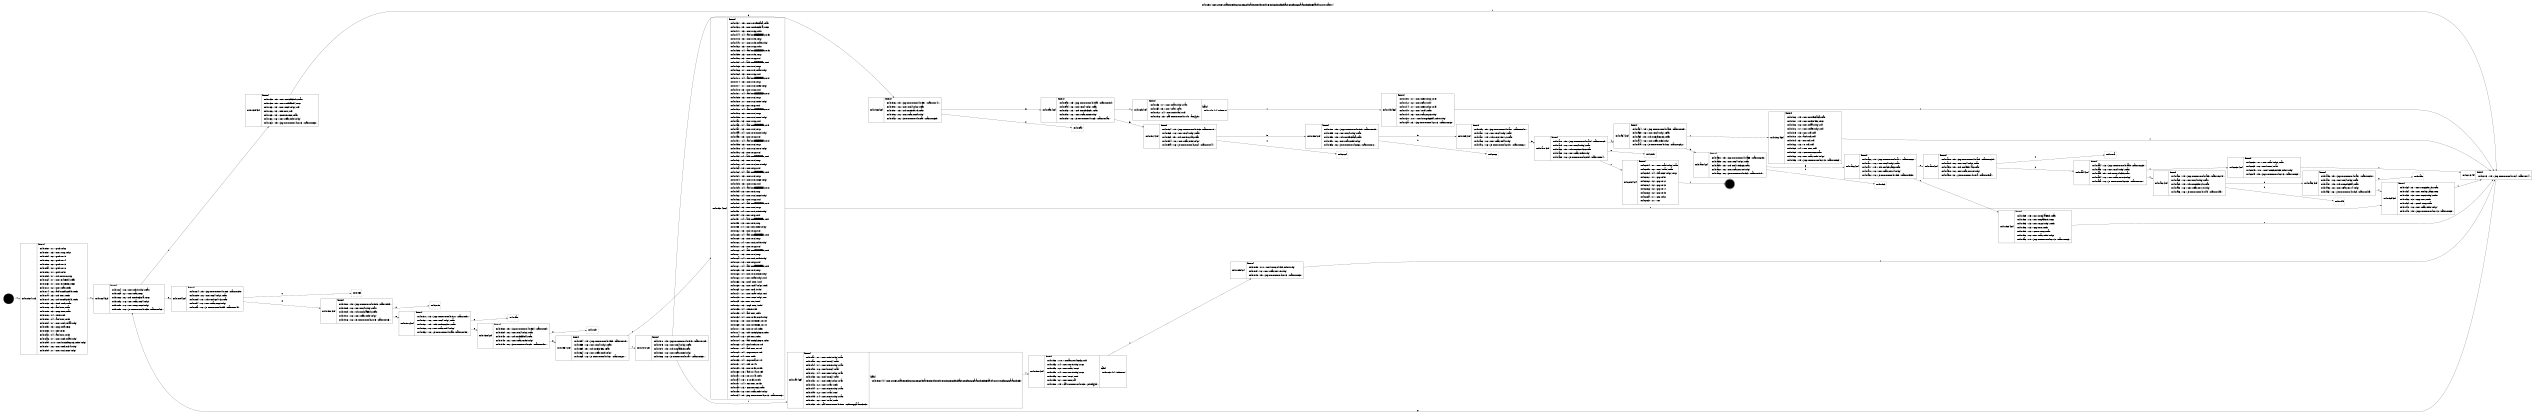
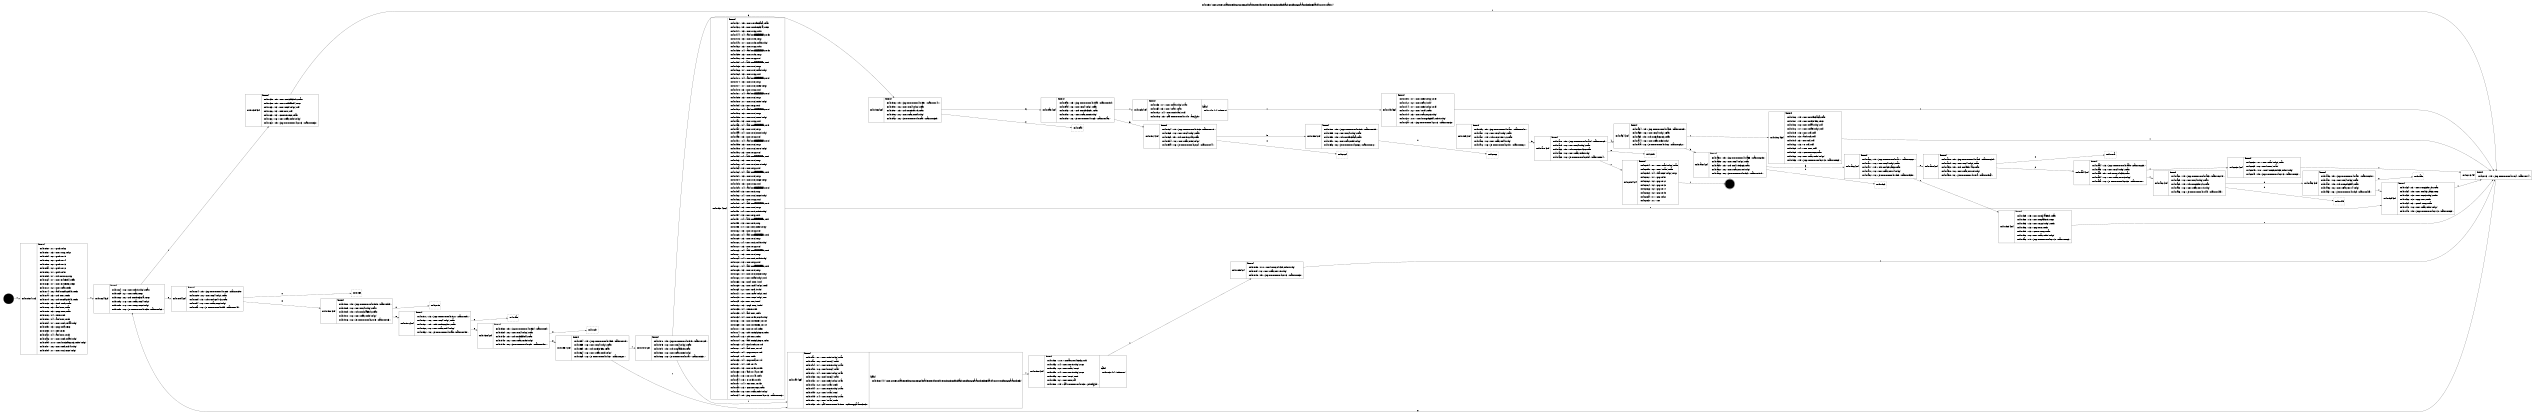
edge "0x4019e0 [28]" -> "0x4019fc [28]": removed, label "5"
edge "0x401954 [28]" -> "0x401b37 [386]": now "0x401954 [28]" -> "0x401da7 [65]"
